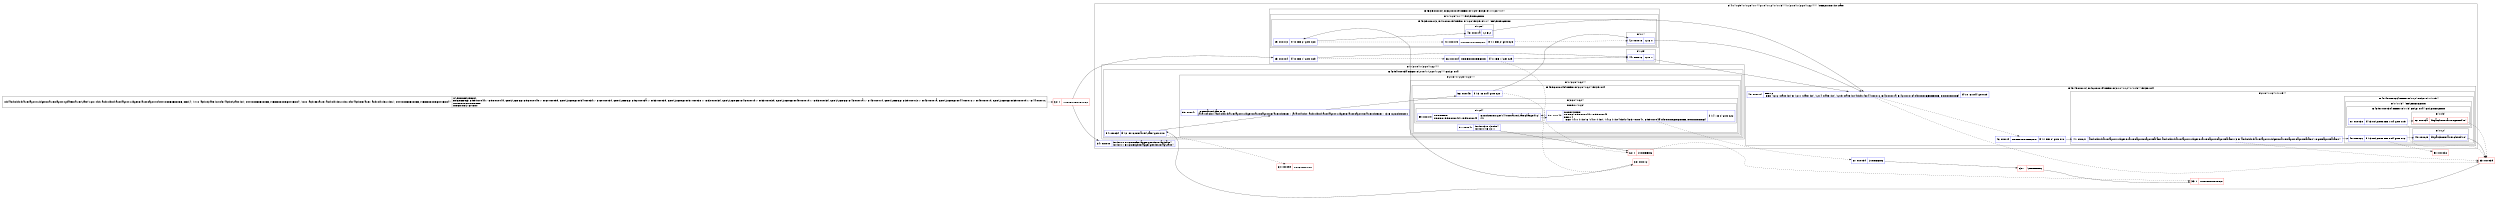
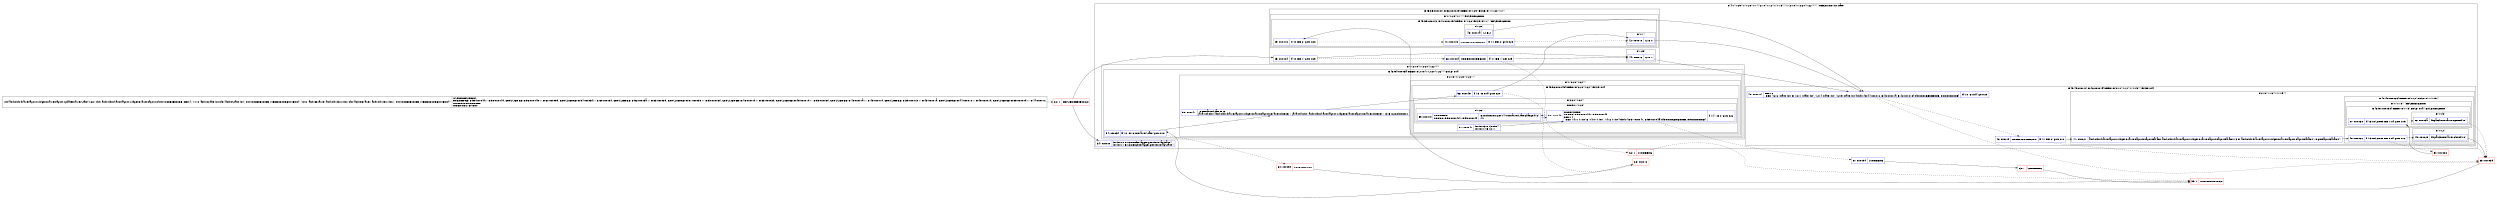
edge "39: 0x0013" -> "43: 0x001a": removed
node "32: ?": text "MTH_ENTER_BLOCK" -> "THIS_ENTER_BLOCK"
cluster "R(1:24)": label "R(1:24)" -> "R(1:22)"
node "52: 0x003a": color red -> blue
edge "57: 0x0047" -> "62: ?": now "57: 0x0047" -> "58: 0x004d"
edge "50: 0x0032" -> "51: 0x0038": added
edge "47: 0x0021" -> "53: 0x003d": now "46: 0x001f" -> "53: 0x003d"
edge "60: 0x005d" -> "33: ?": added
